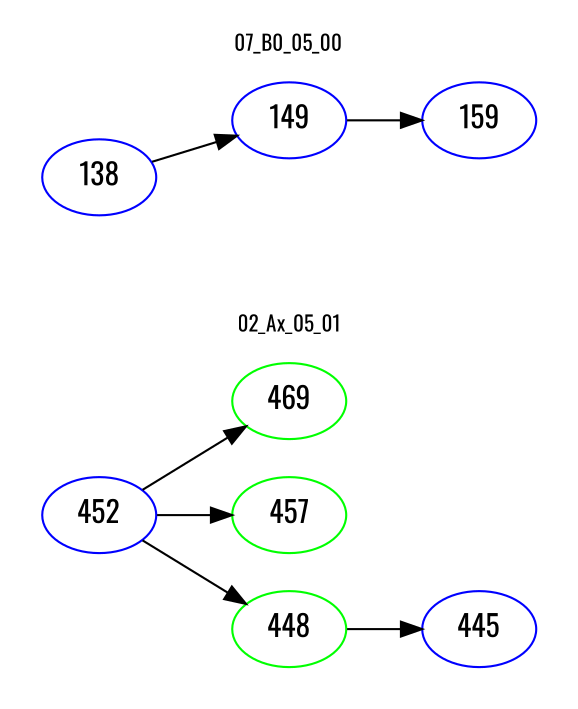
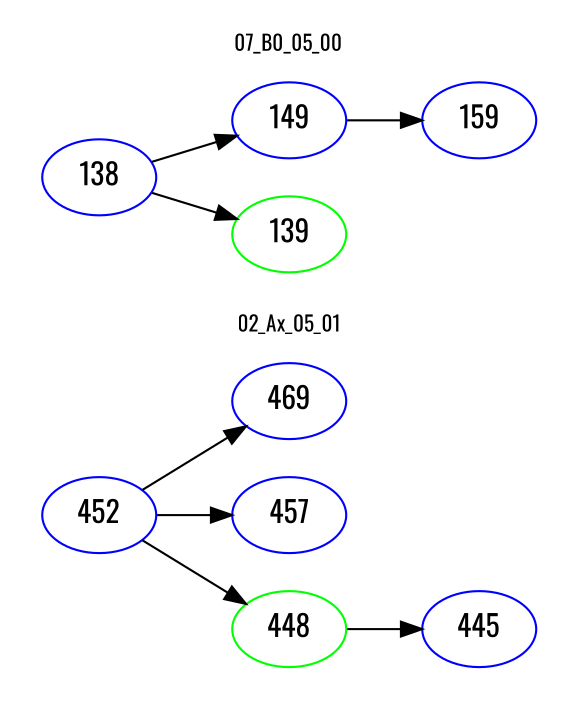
node "139": added
node "469": color green -> blue
node "457": color green -> blue
